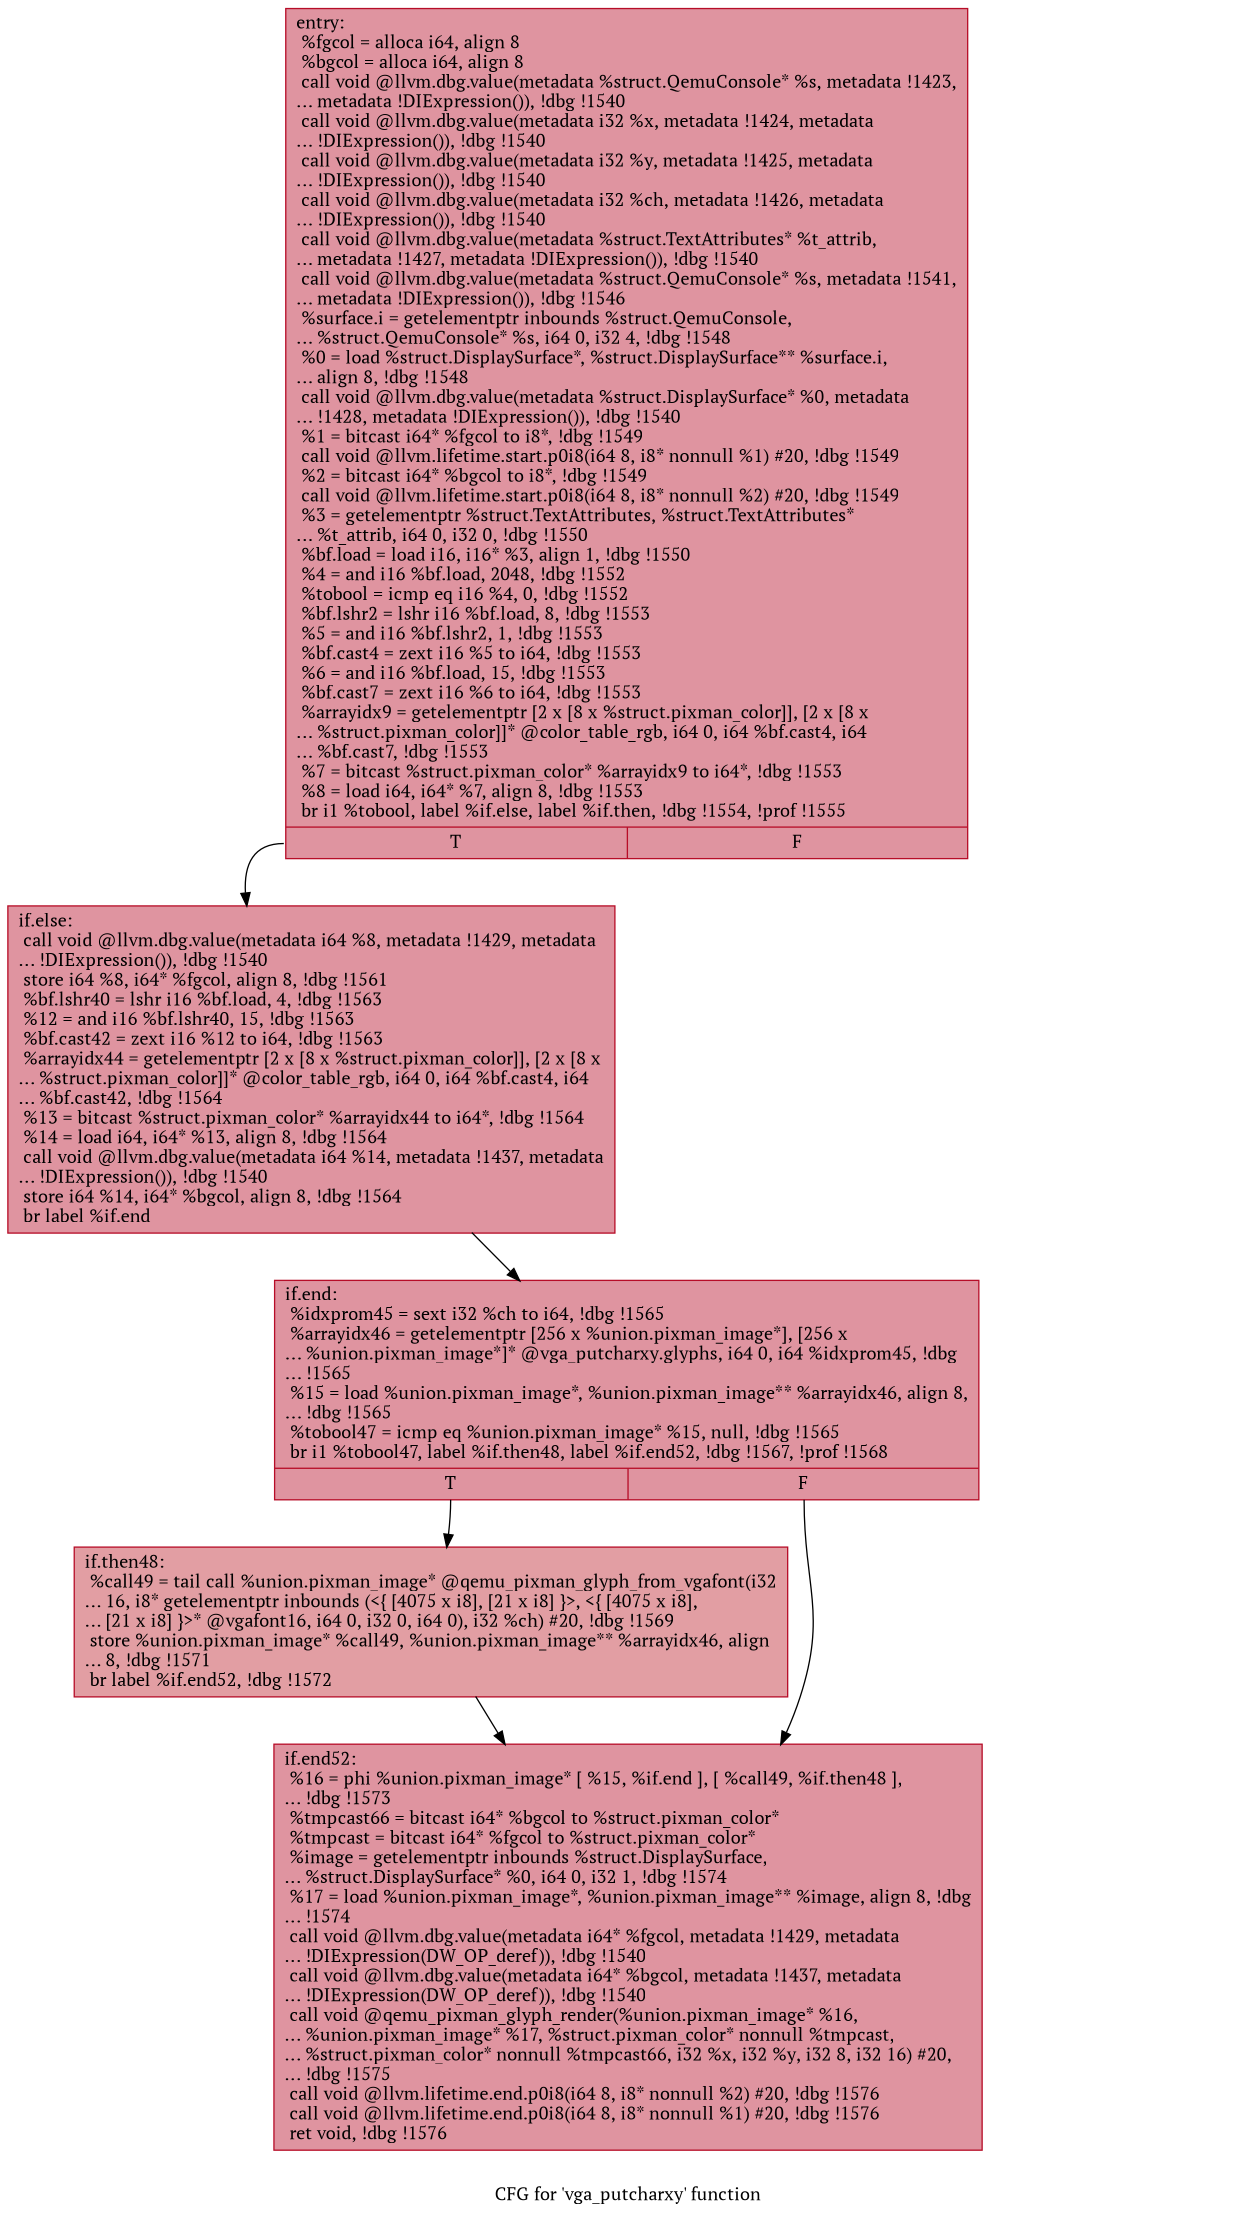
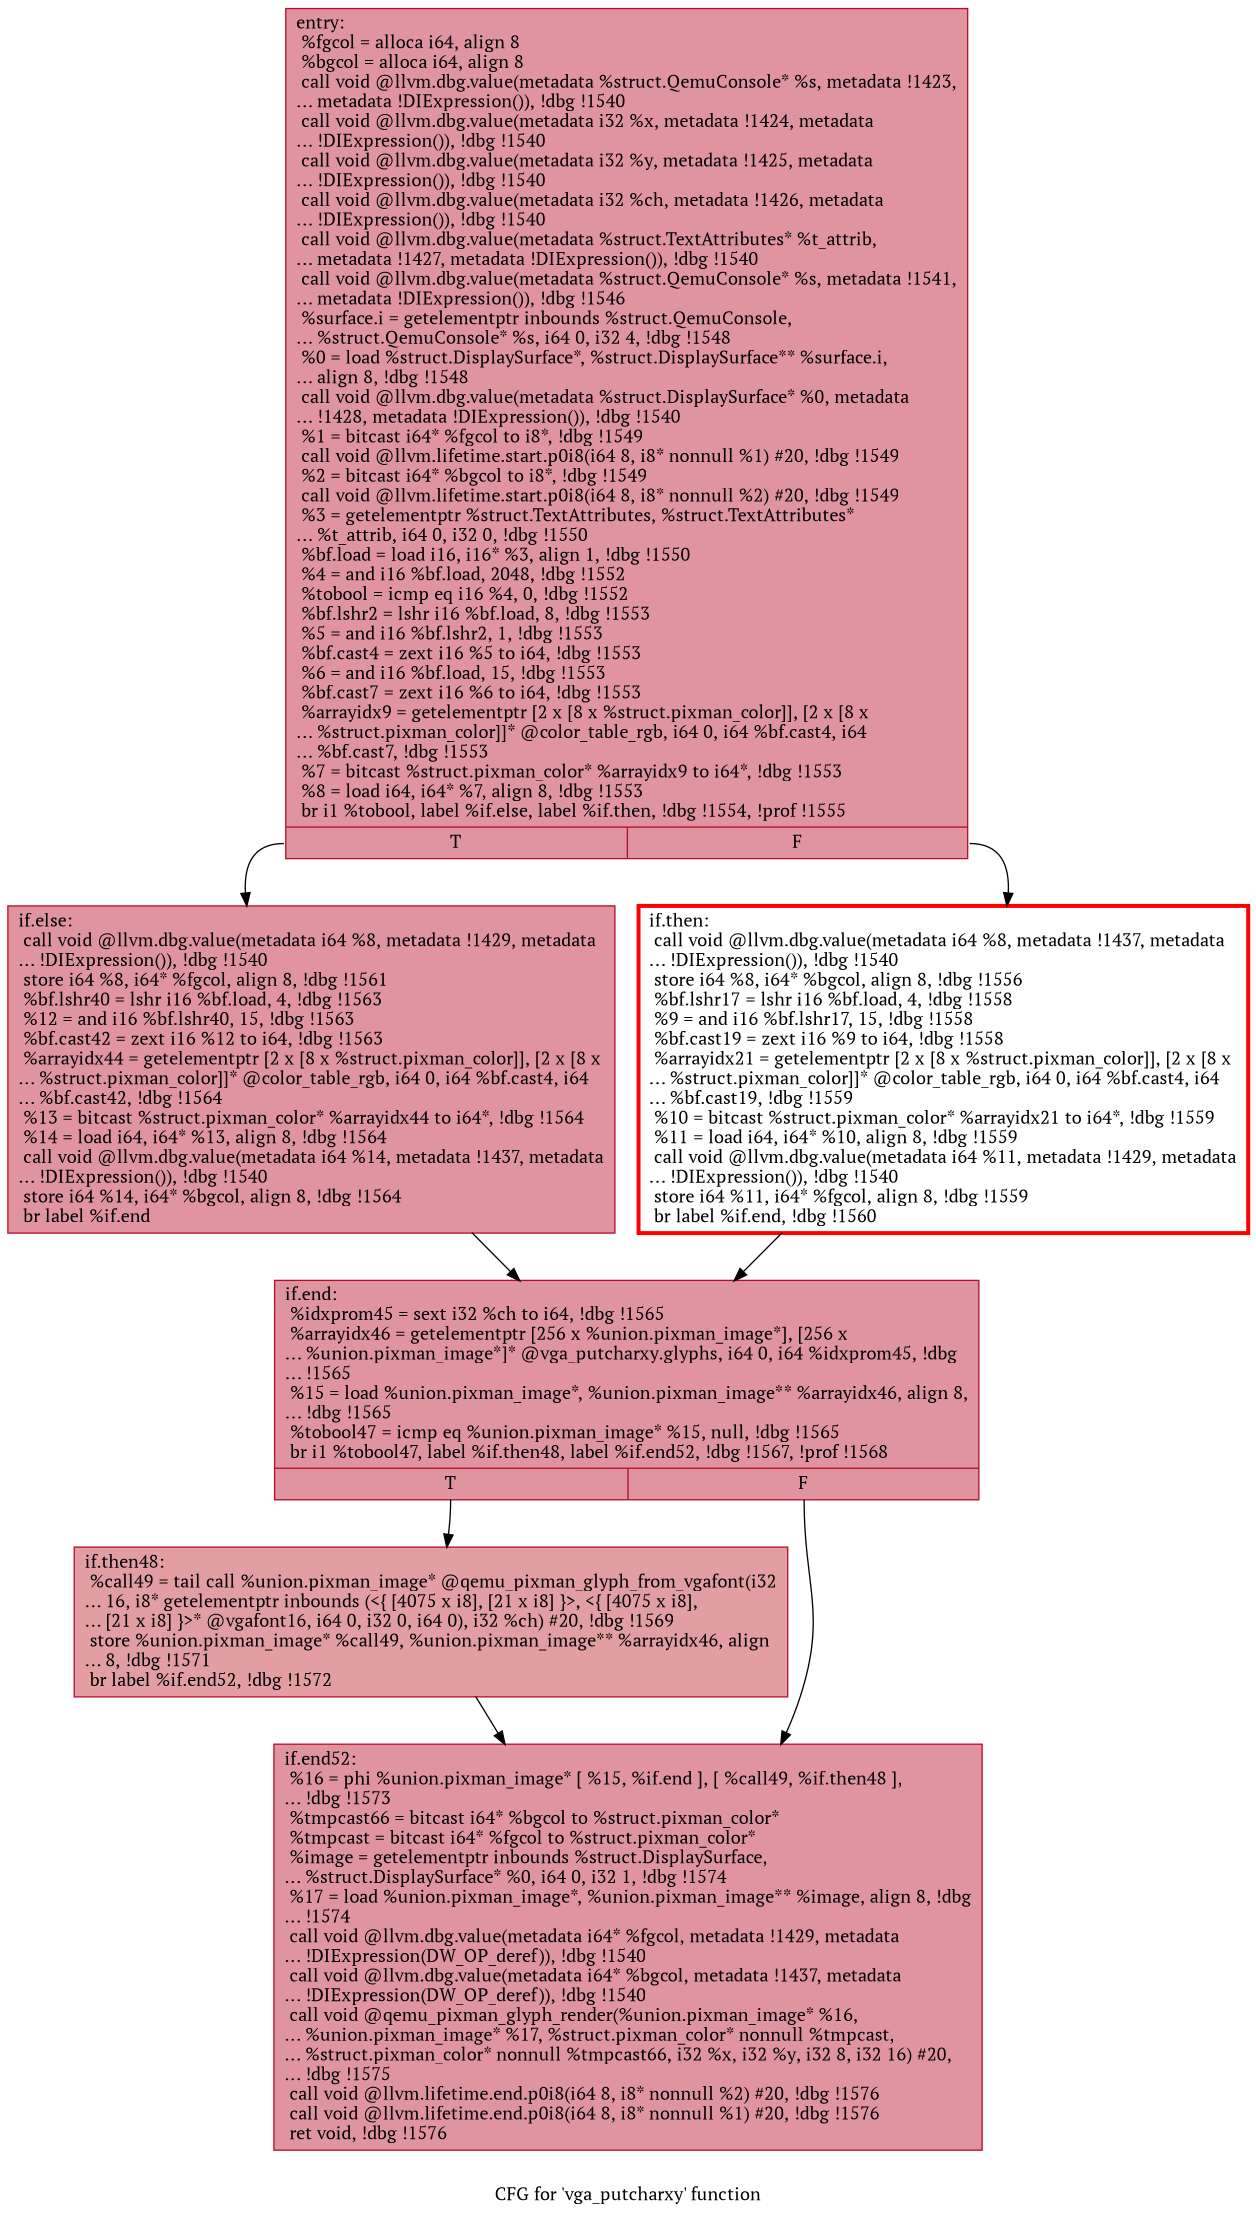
node "if.then:": added
